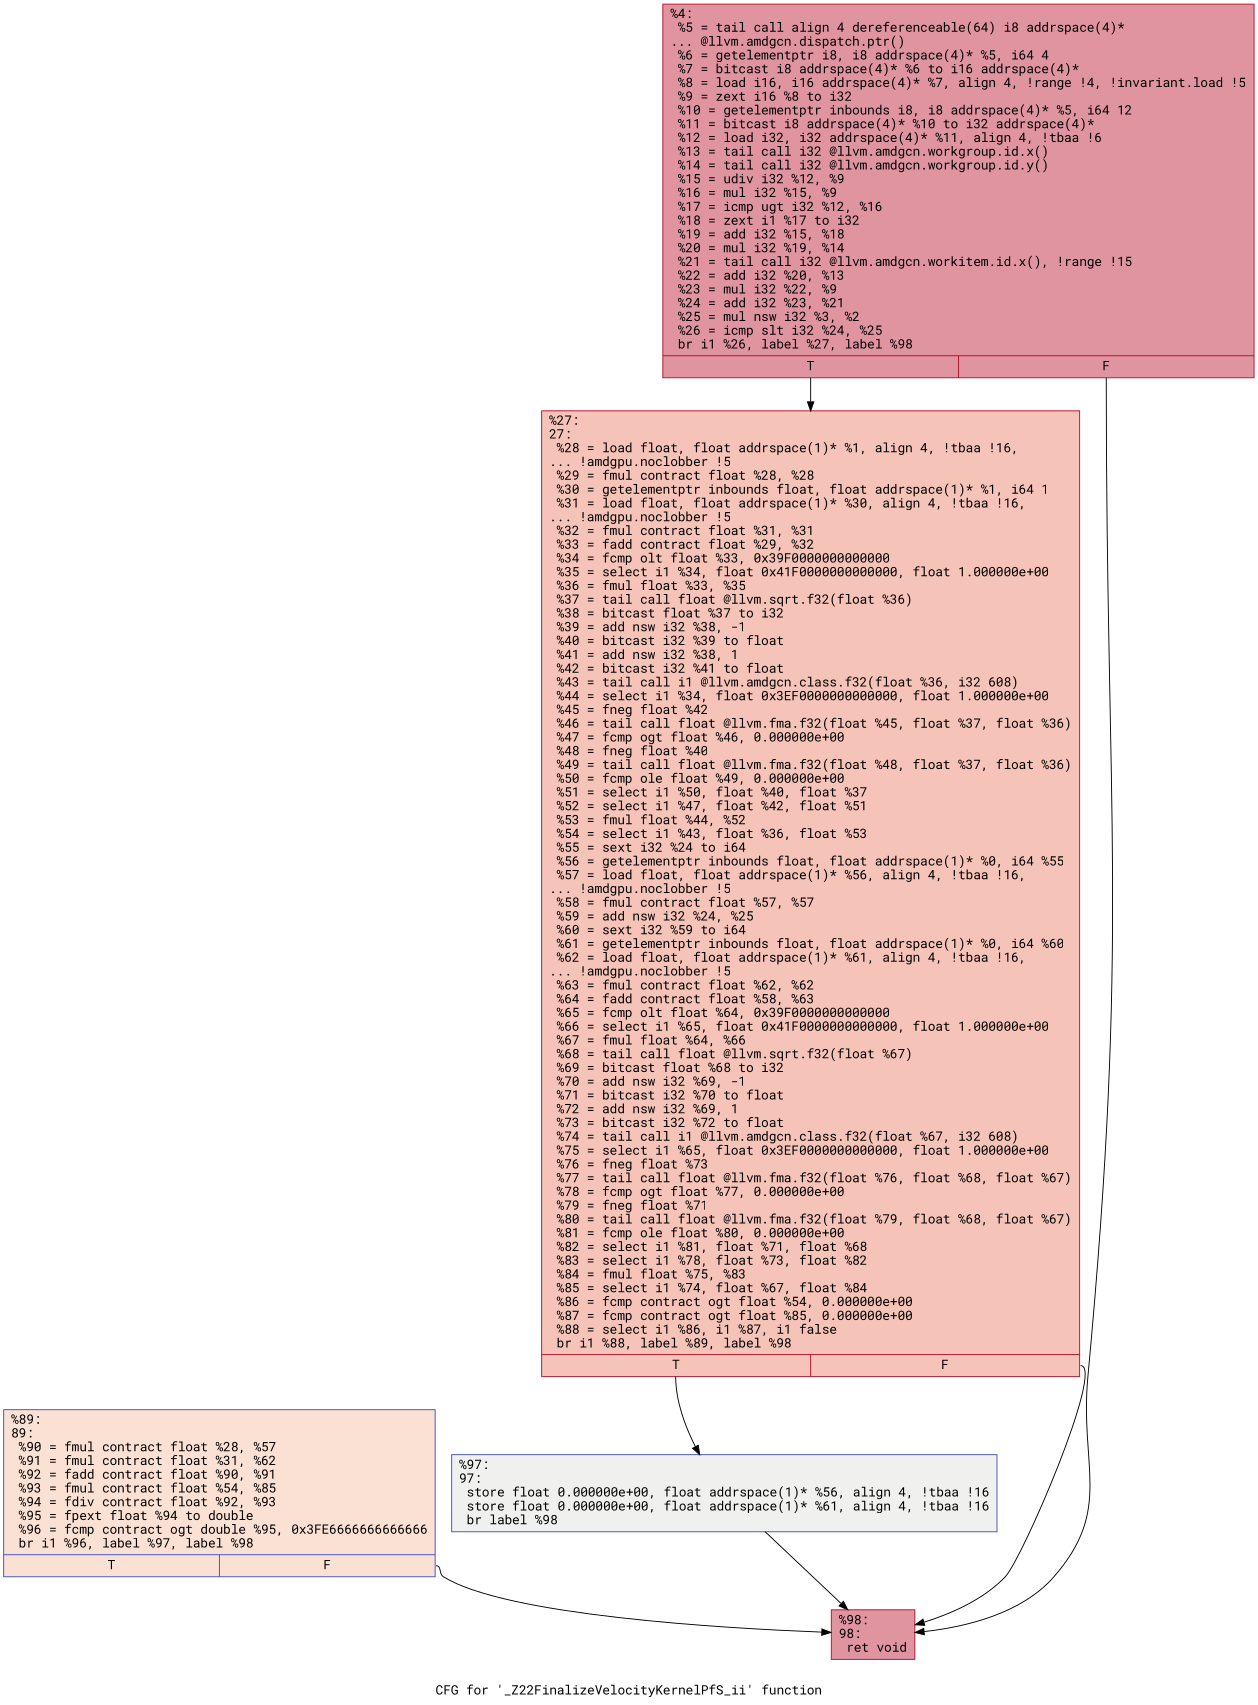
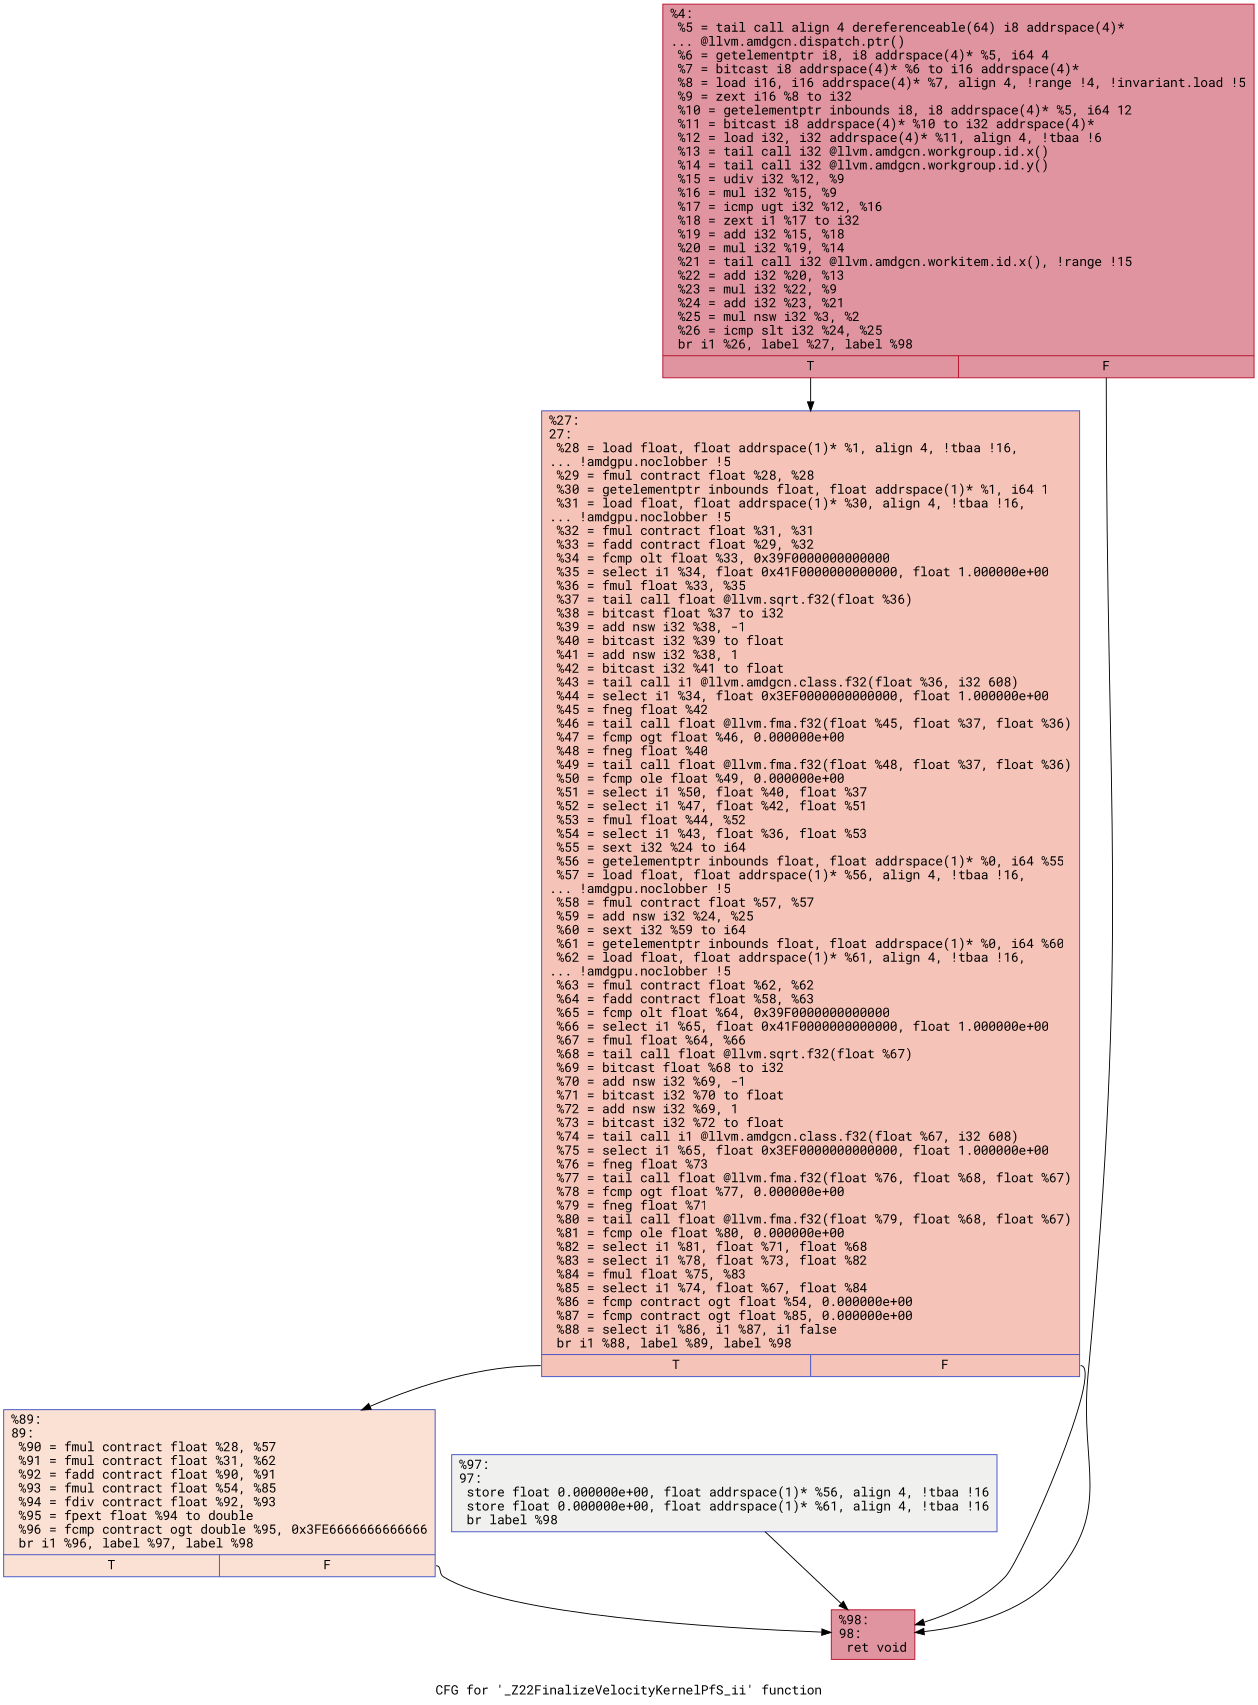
node "%27:": color #b70d28ff -> #3d50c3ff
edge "%27:" -> "%97:": now "%27:" -> "%89:"
